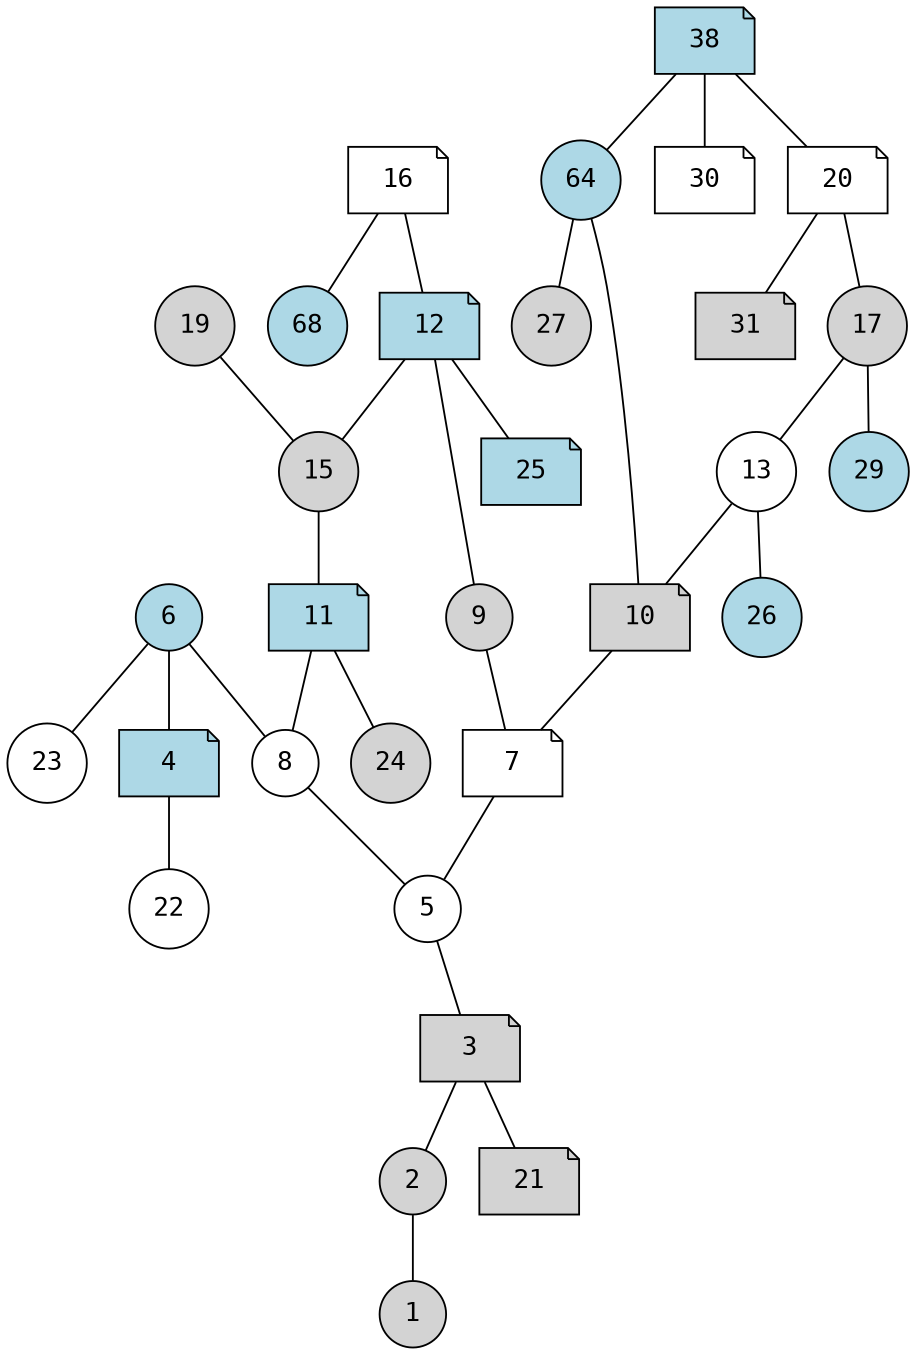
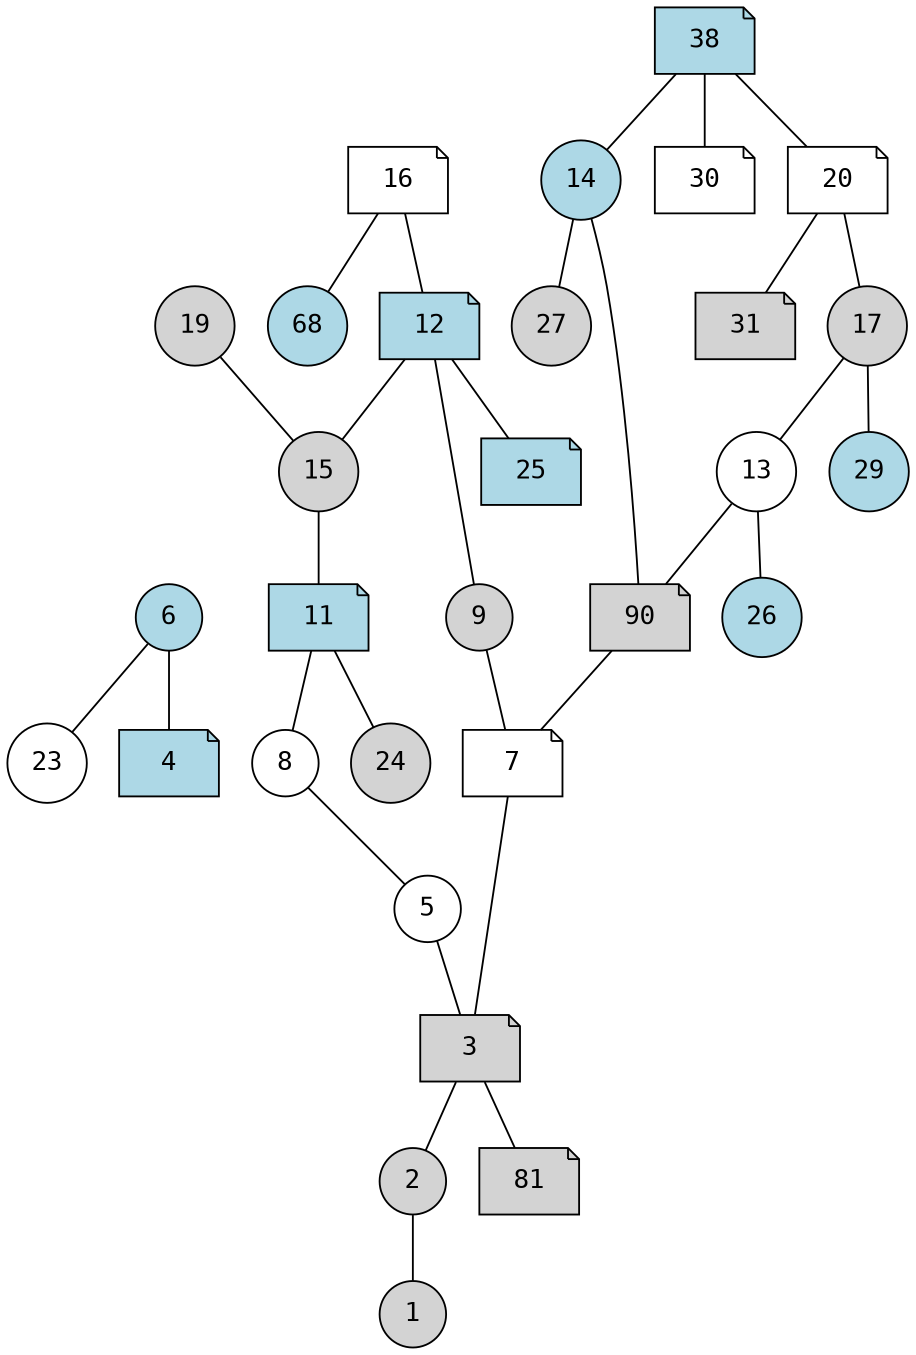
node "64": label "64" -> "14"
node "10": label "10" -> "90"
edge "6" -- "8": removed
edge "7" -- "5": now "7" -- "3"
node "22": removed
node "21": label "21" -> "81"
